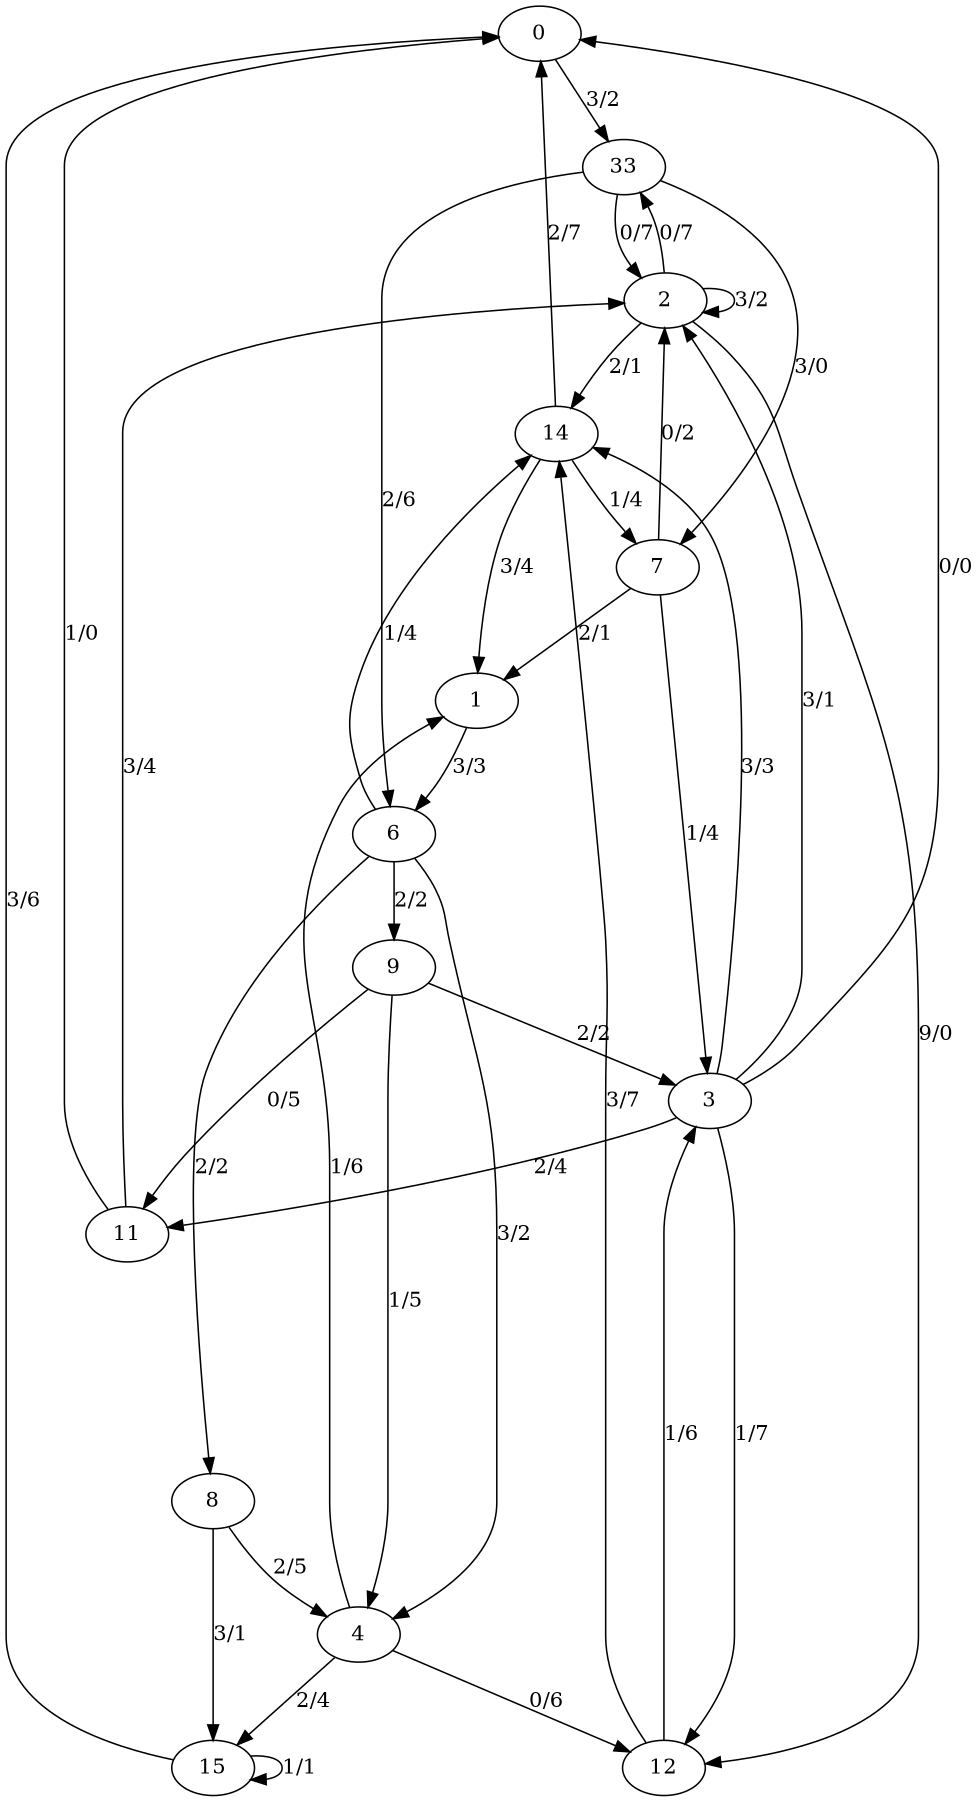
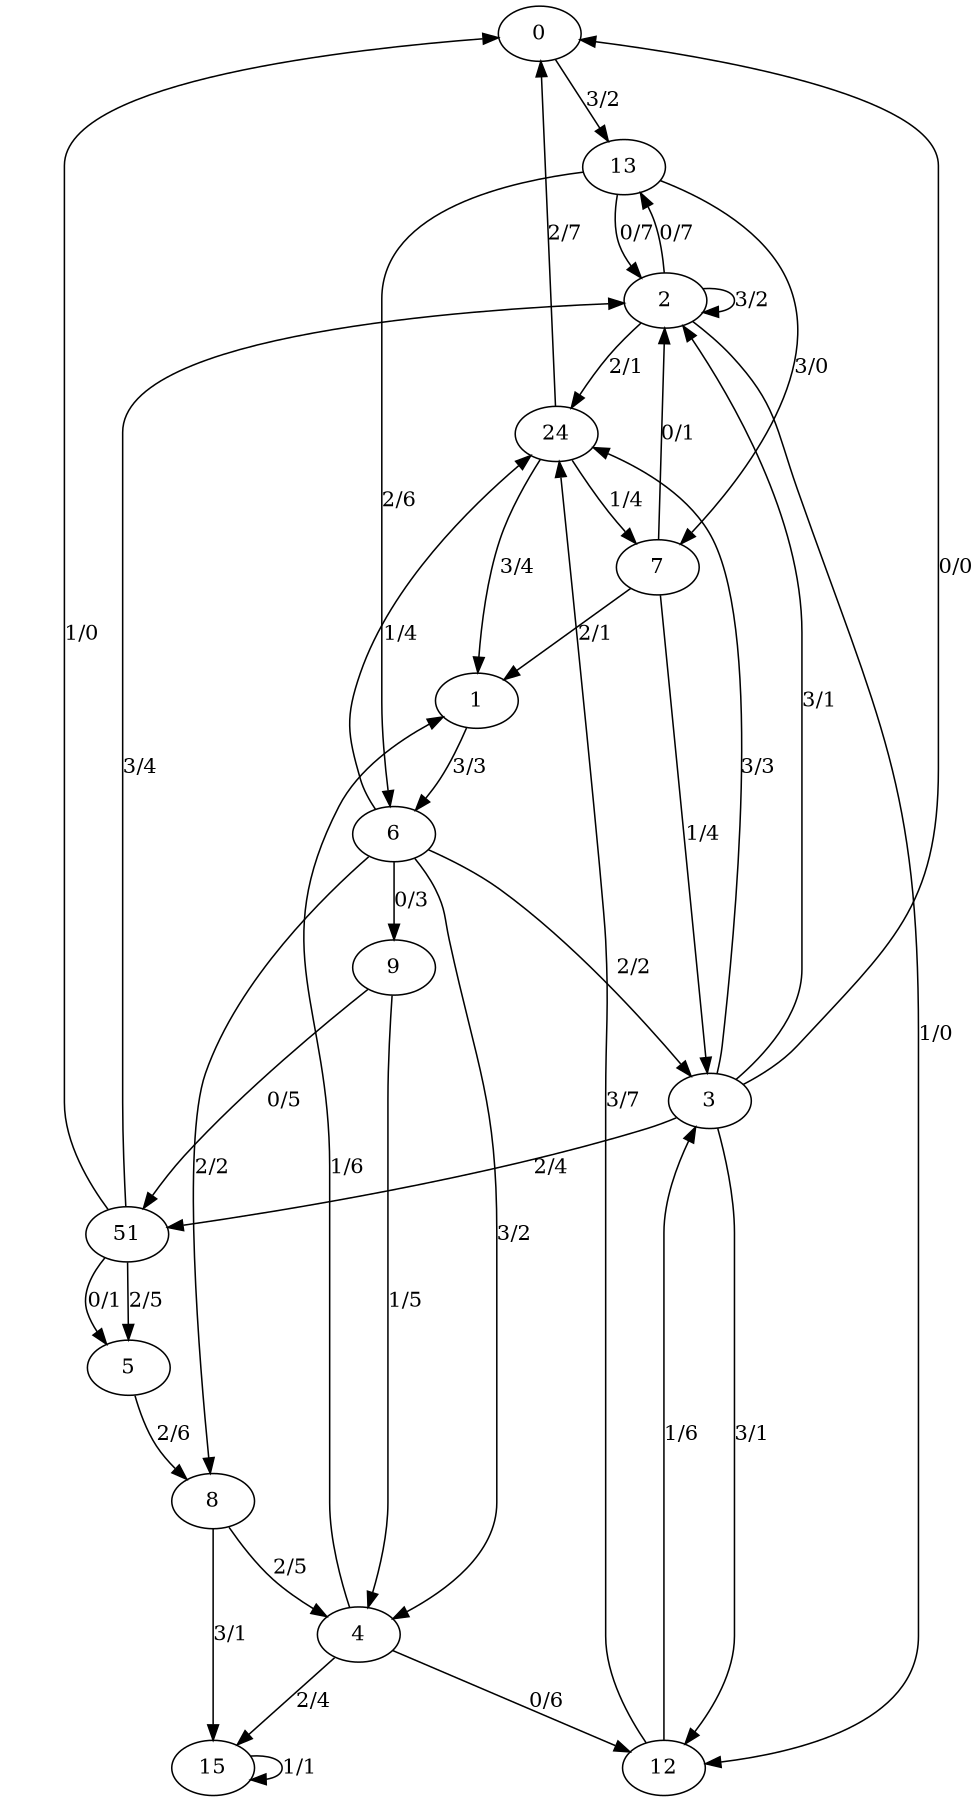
node "33": label "33" -> "13"
node "14": label "14" -> "24"
edge "7" -> "2": label "0/2" -> "0/1"
edge "15" -> "0": removed, label "3/6"
edge "6" -> "9": label "2/2" -> "0/3"
edge "9" -> "3": now "6" -> "3"
edge "2" -> "12": label "9/0" -> "1/0"
node "11": label "11" -> "51"
node "5": added
edge "3" -> "12": label "1/7" -> "3/1"
